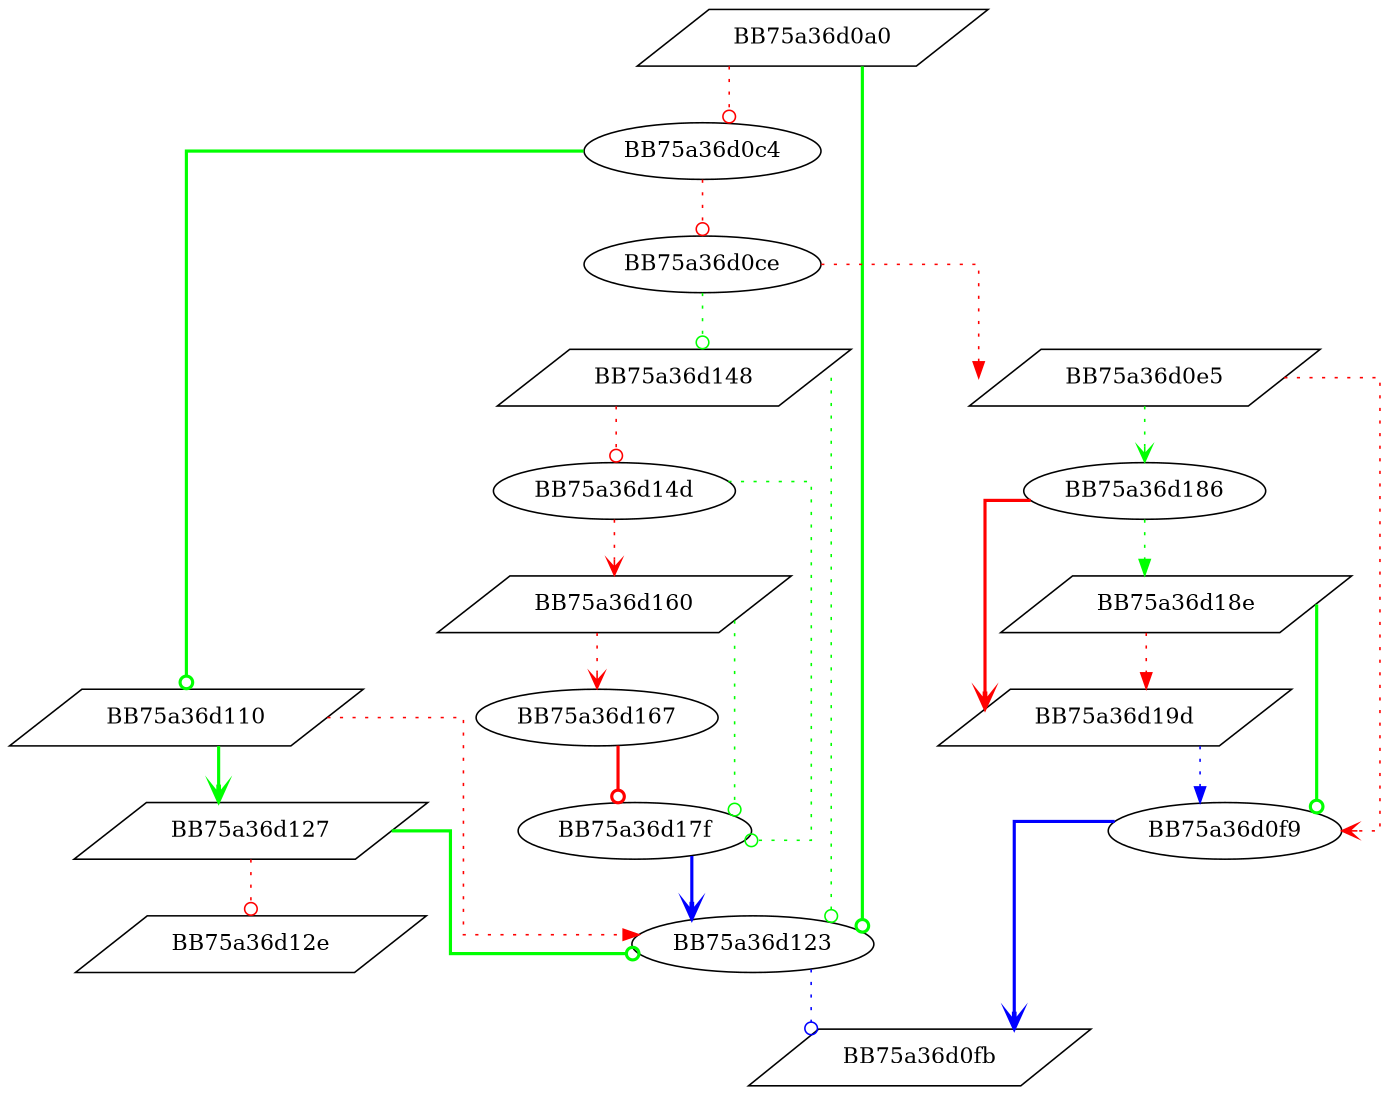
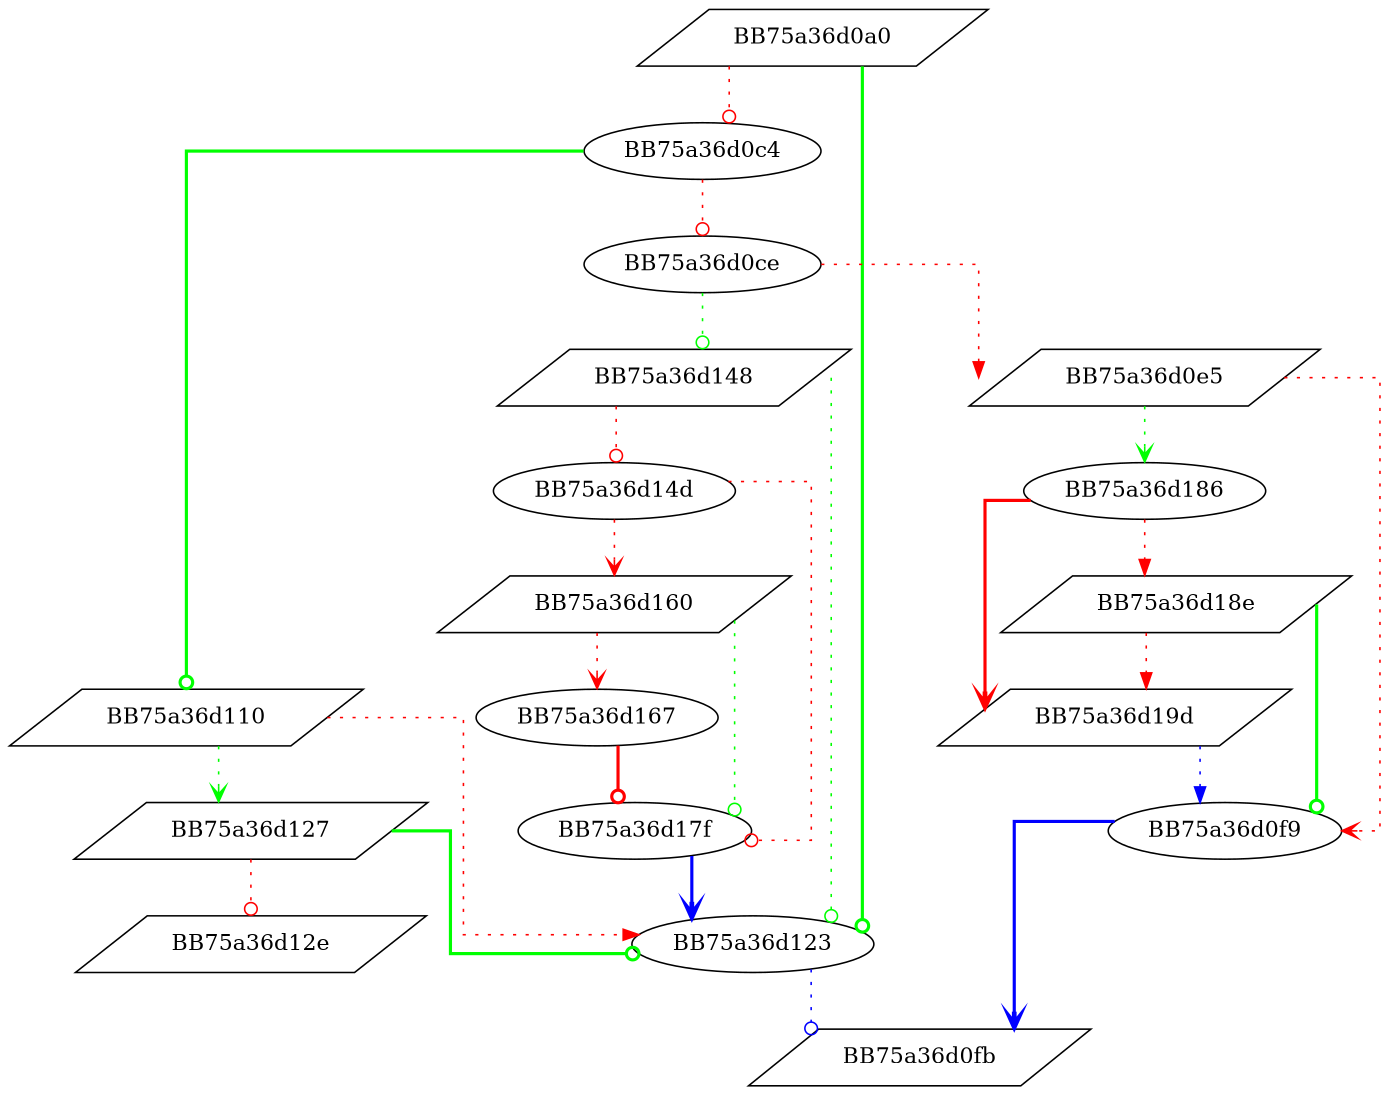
edge "BB75a36d186" -> "BB75a36d18e": color green -> red
edge "BB75a36d14d" -> "BB75a36d17f": color green -> red
edge "BB75a36d110" -> "BB75a36d127": style bold -> dotted
